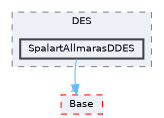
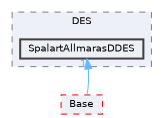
edge "SpalartAllmarasDDES" -> "Base": reversed
